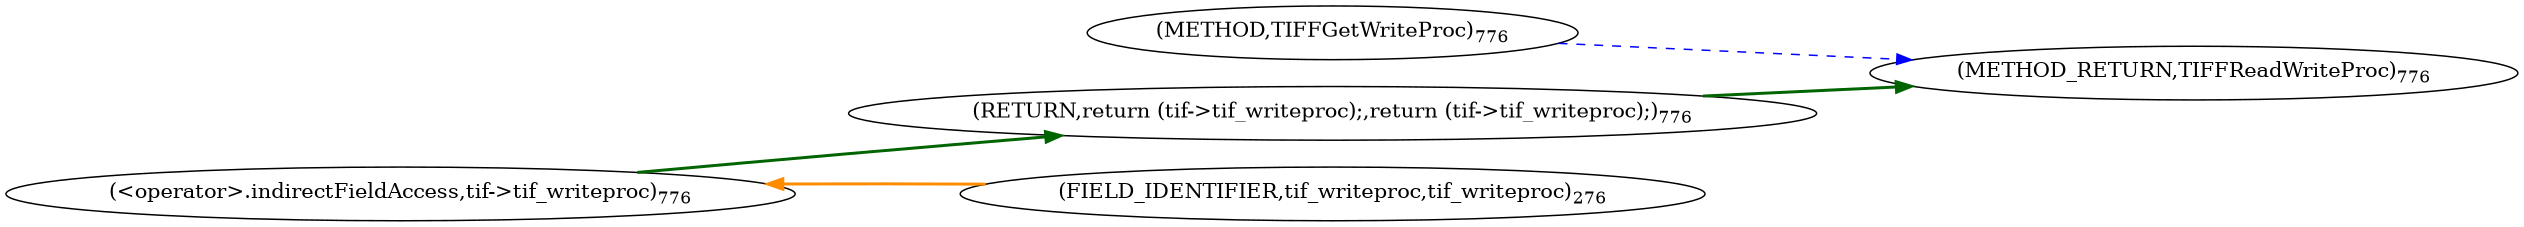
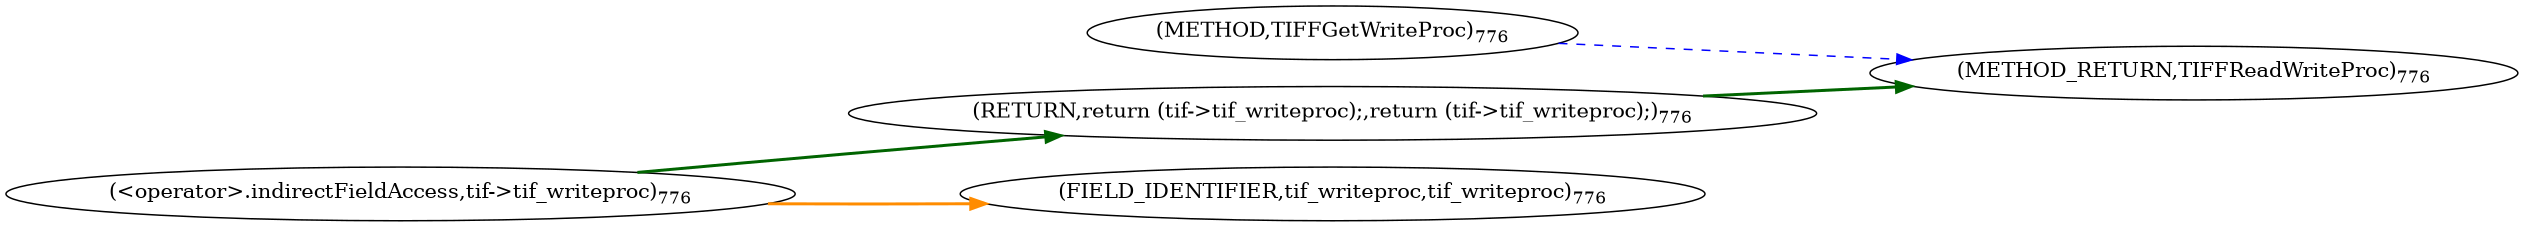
edge "(FIELD_IDENTIFIER,tif_writeproc,tif_writeproc)" -> "(<operator>.indirectFieldAccess,tif->tif_writeproc)": reversed
node "(FIELD_IDENTIFIER,tif_writeproc,tif_writeproc)": text "276" -> "776"
